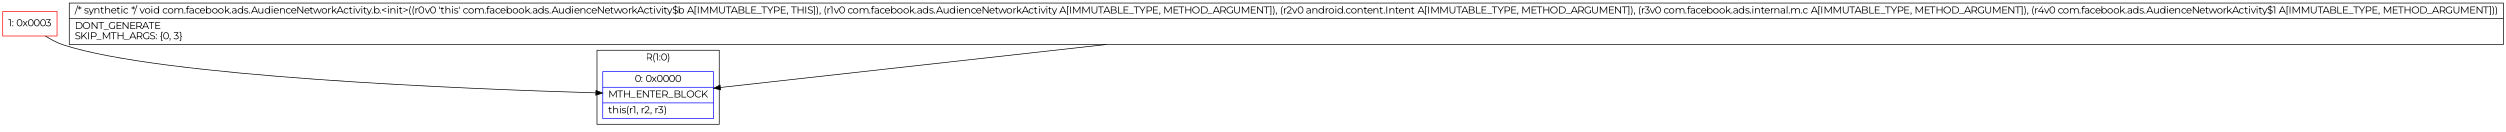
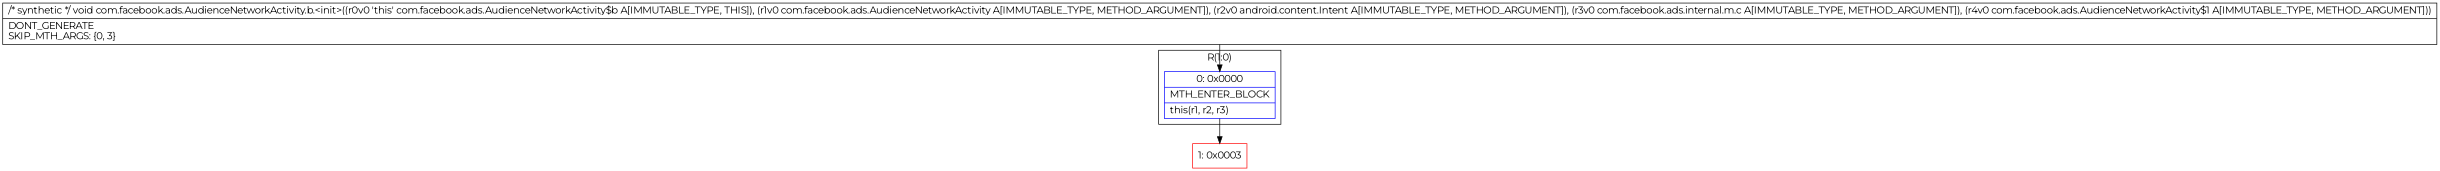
edge "1: 0x0003" -> "0: 0x0000": reversed
